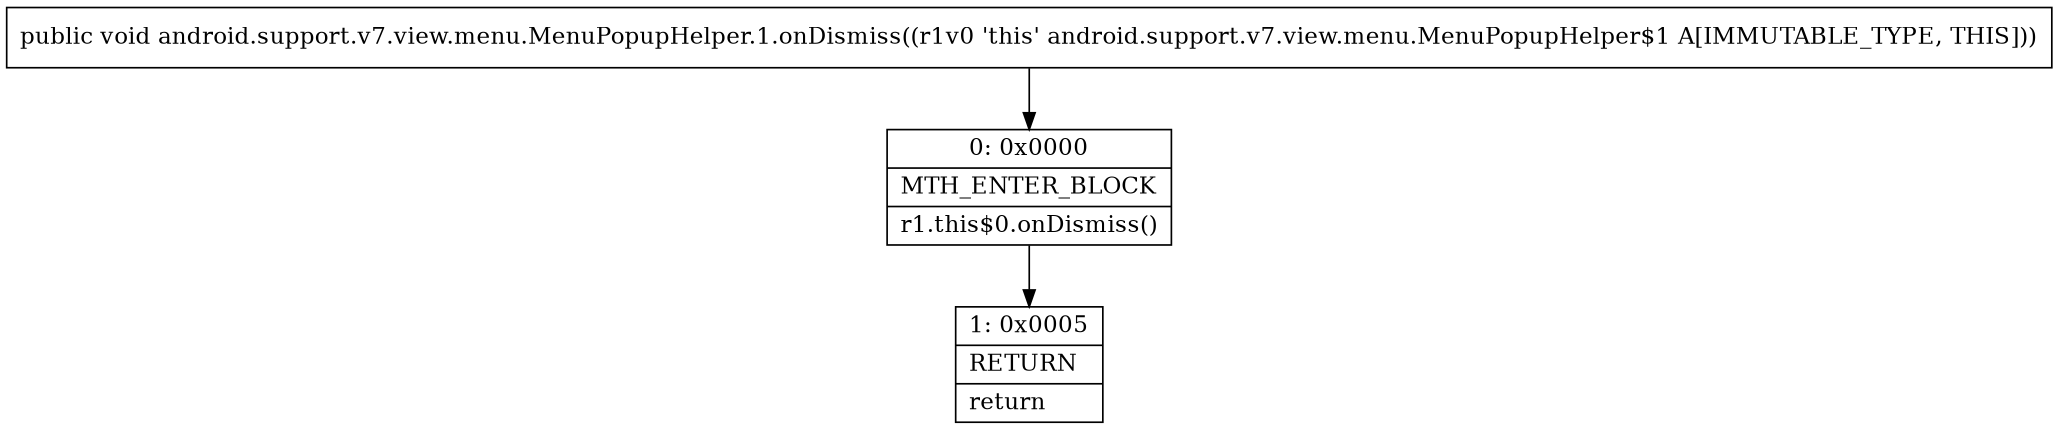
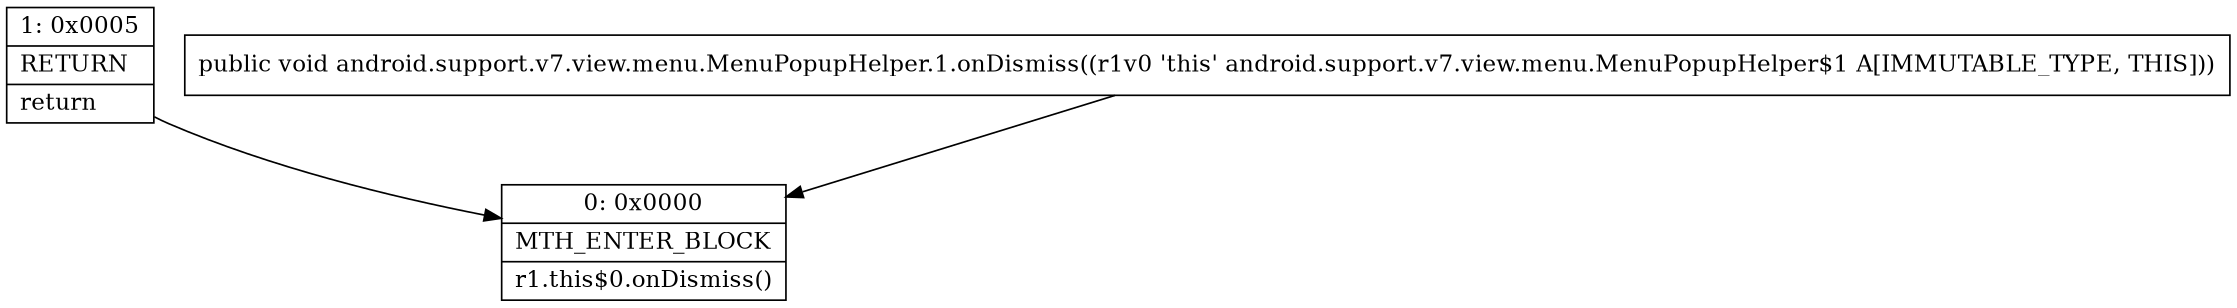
edge "0: 0x0000" -> "1: 0x0005": reversed
